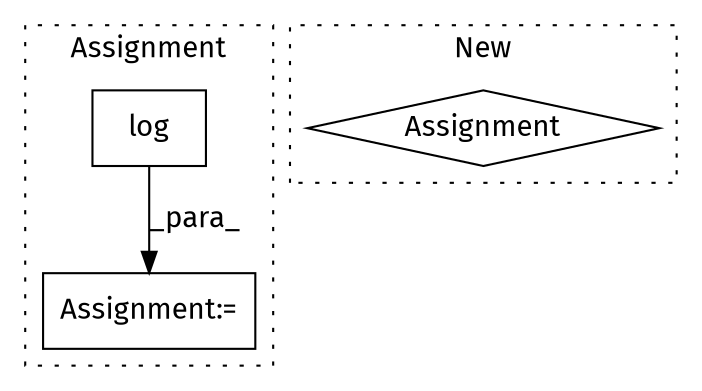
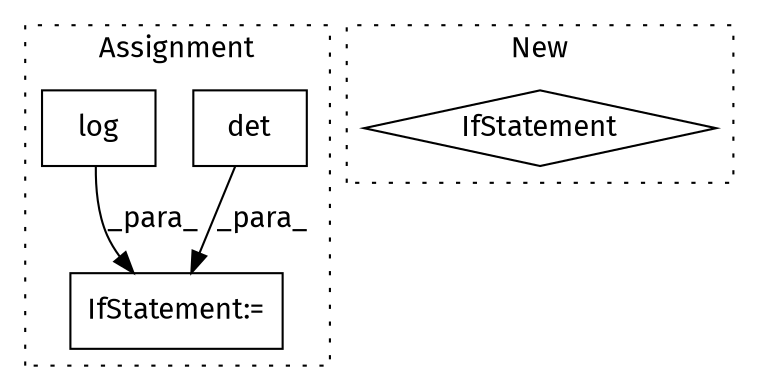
node "det": added
node "Assignment": label "Assignment" -> "IfStatement"
node "Assignment:=": label "Assignment:=" -> "IfStatement:="
